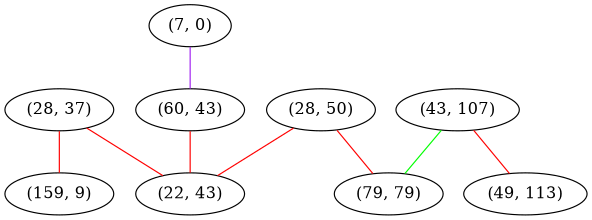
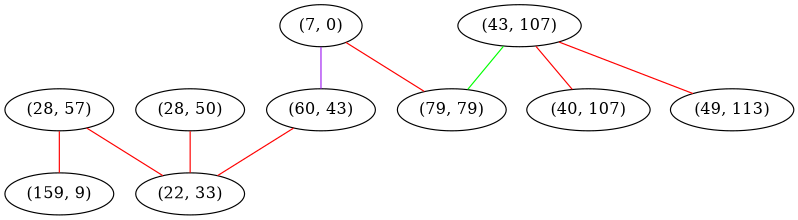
node "(28, 37)": label "(28, 37)" -> "(28, 57)"
node "(40, 107)": added
edge "(28, 50)" -- "(79, 79)": now "(7, 0)" -- "(79, 79)"
node "(22, 43)": label "(22, 43)" -> "(22, 33)"
